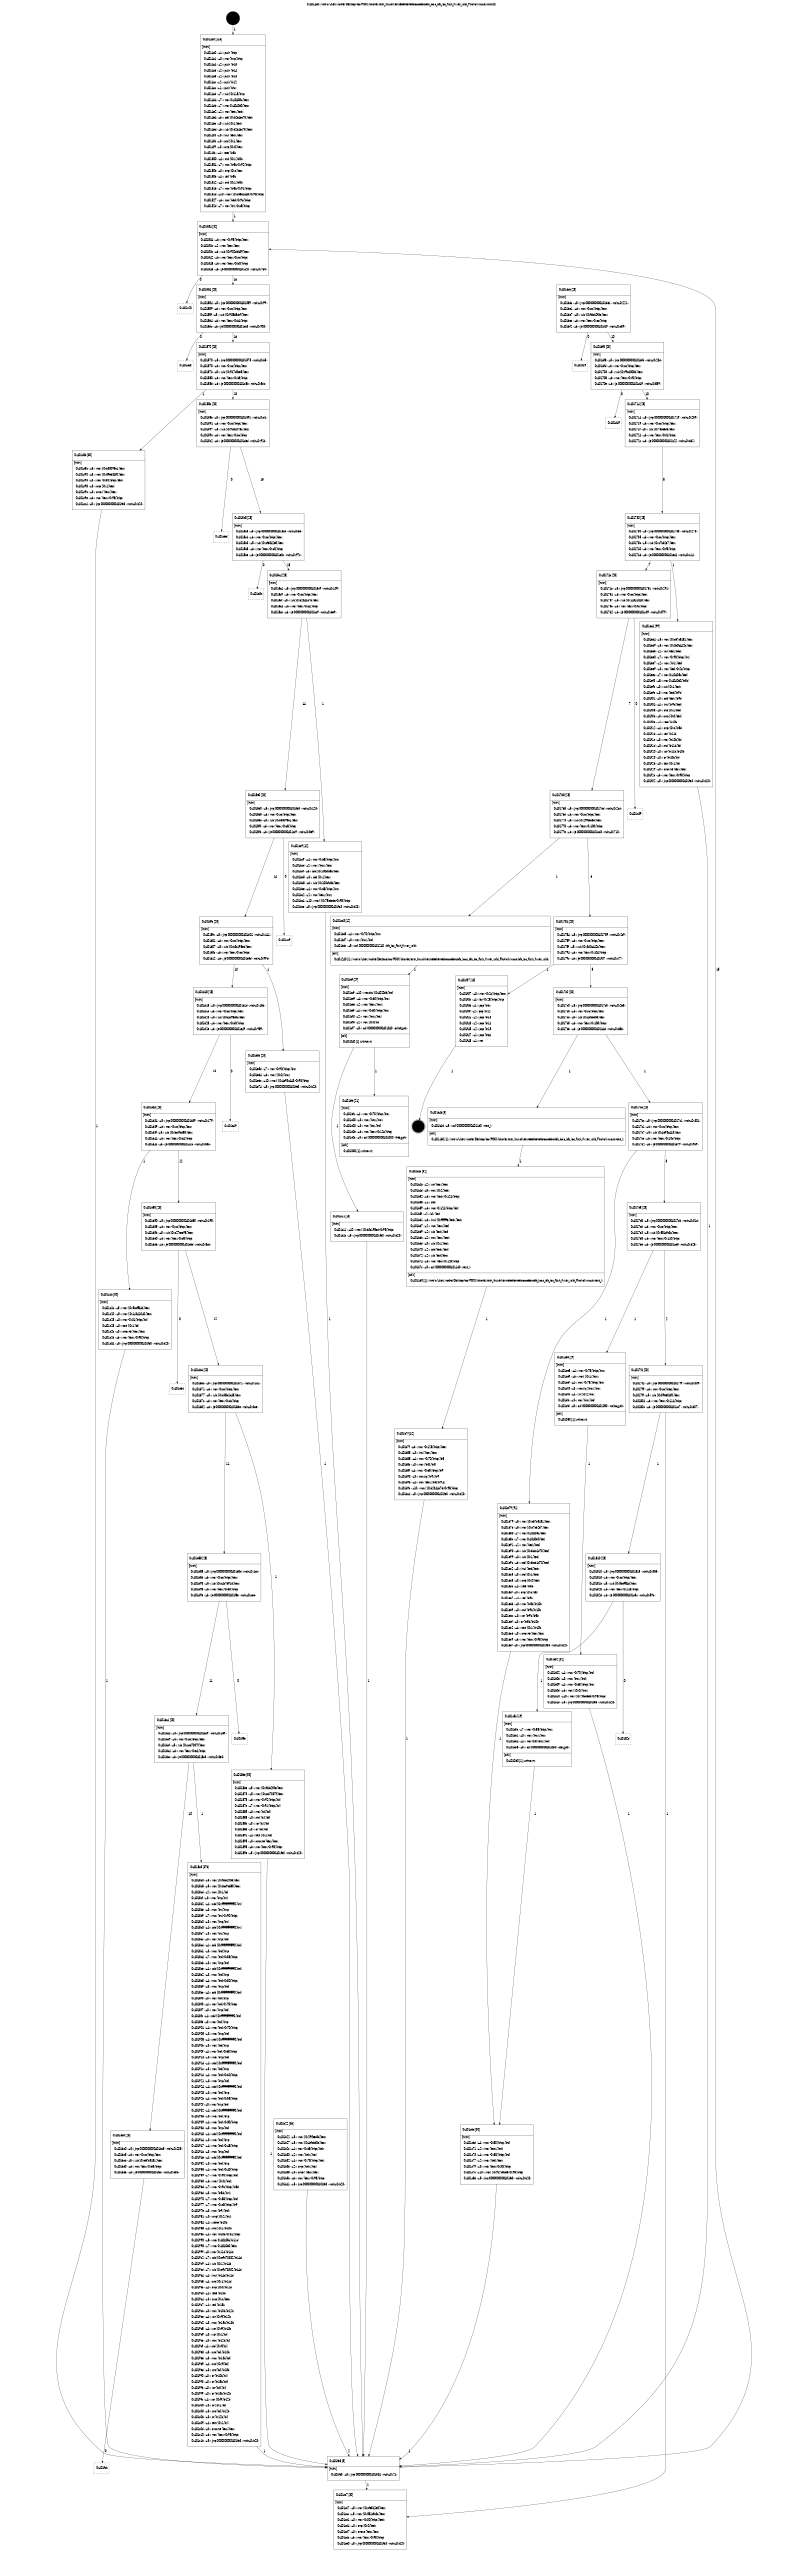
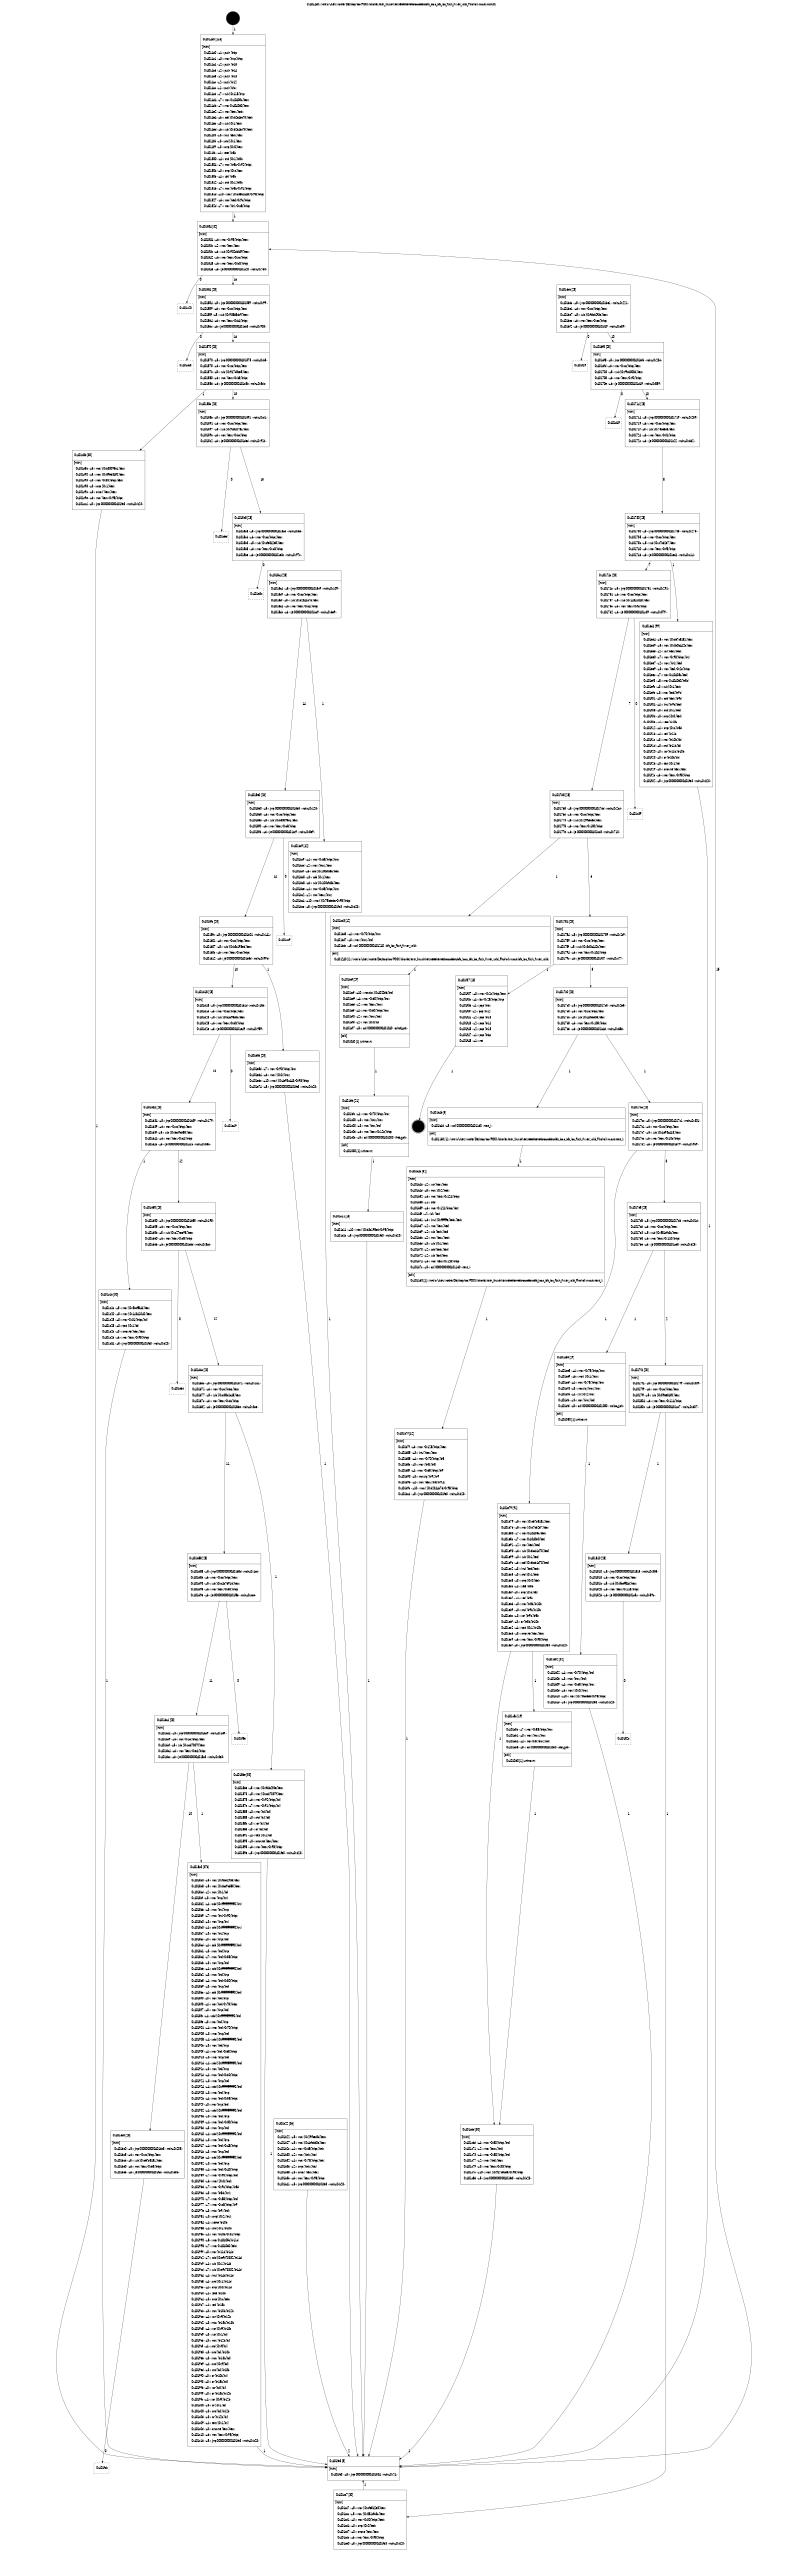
edge "0x4015a8 [28]" -> "0x4015c4 [28]": removed, label "15"
edge "0x401bdf [29]" -> "0x401c11 [15]": now "0x401bfc [21]" -> "0x401c11 [15]"
edge "0x401810 [28]" -> "0x401a5a [19]": now "0x401e79 [91]" -> "0x401a5a [19]"
edge "0x401fe3 [5]" -> "0x401ac7 [30]": reversed
